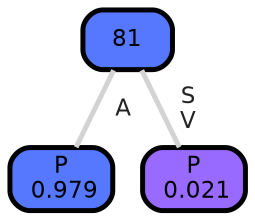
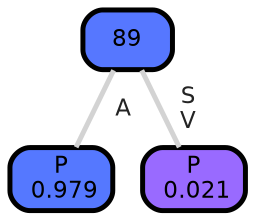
node "81": label "81" -> "89"
